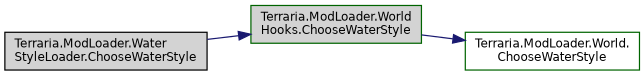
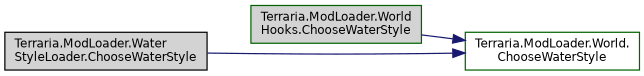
edge "Terraria.ModLoader.Water StyleLoader.ChooseWaterStyle" -> "Terraria.ModLoader.World Hooks.ChooseWaterStyle": now "Terraria.ModLoader.Water StyleLoader.ChooseWaterStyle" -> "Terraria.ModLoader.World. ChooseWaterStyle"
